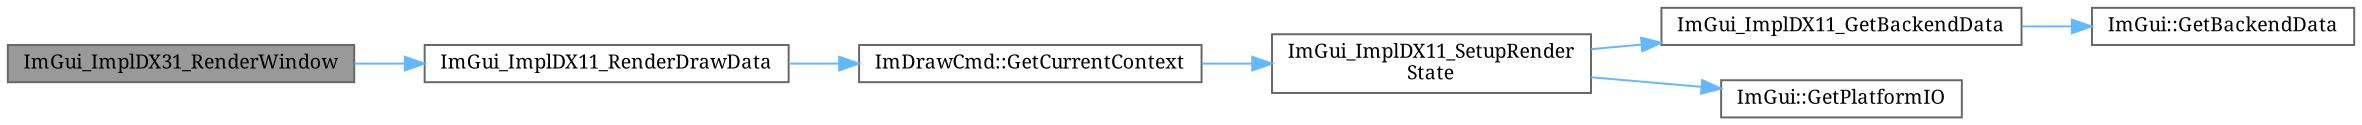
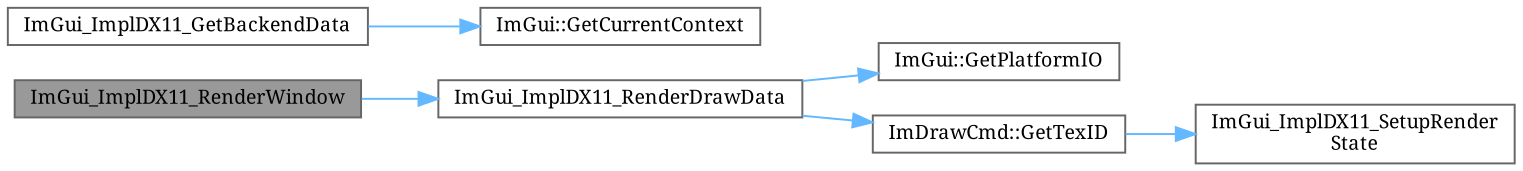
node "ImGui::GetBackendData": label "ImGui::GetBackendData" -> "ImGui::GetCurrentContext"
edge "ImGui_ImplDX11_SetupRender State" -> "ImGui_ImplDX11_GetBackendData": removed
node "ImGui_ImplDX31_RenderWindow": label "ImGui_ImplDX31_RenderWindow" -> "ImGui_ImplDX11_RenderWindow"
node "ImDrawCmd::GetCurrentContext": label "ImDrawCmd::GetCurrentContext" -> "ImDrawCmd::GetTexID"
edge "ImGui_ImplDX11_SetupRender State" -> "ImGui::GetPlatformIO": now "ImGui_ImplDX11_RenderDrawData" -> "ImGui::GetPlatformIO"
